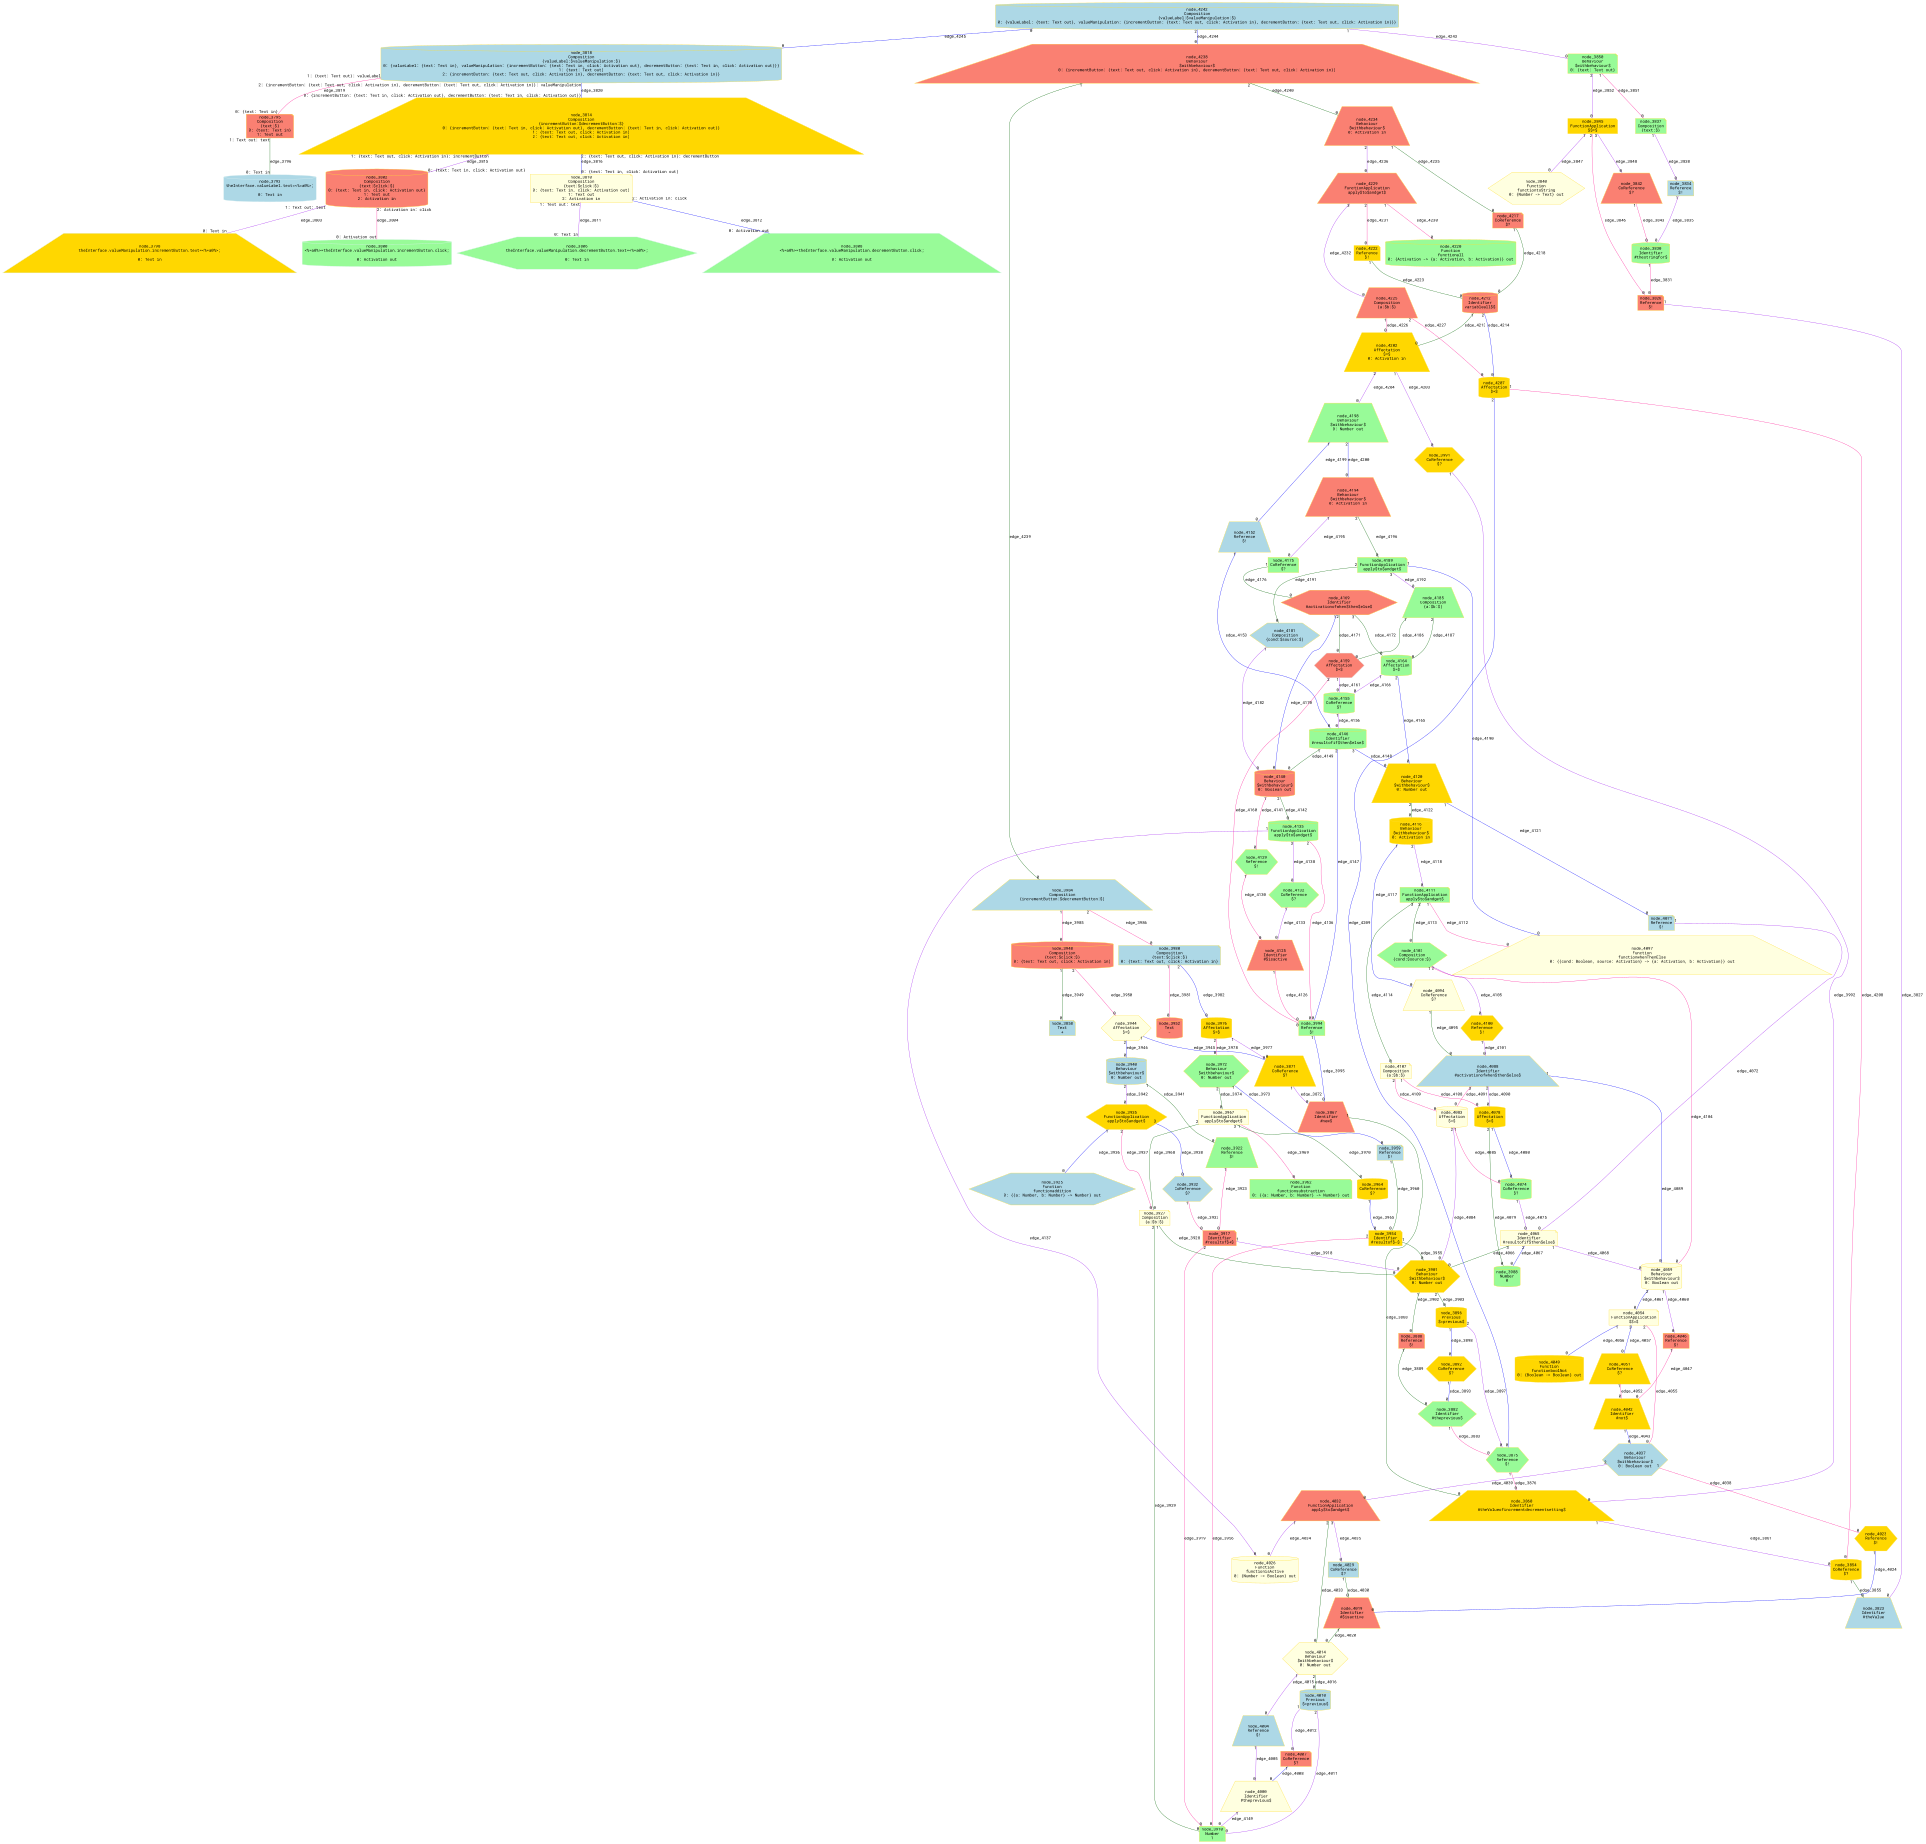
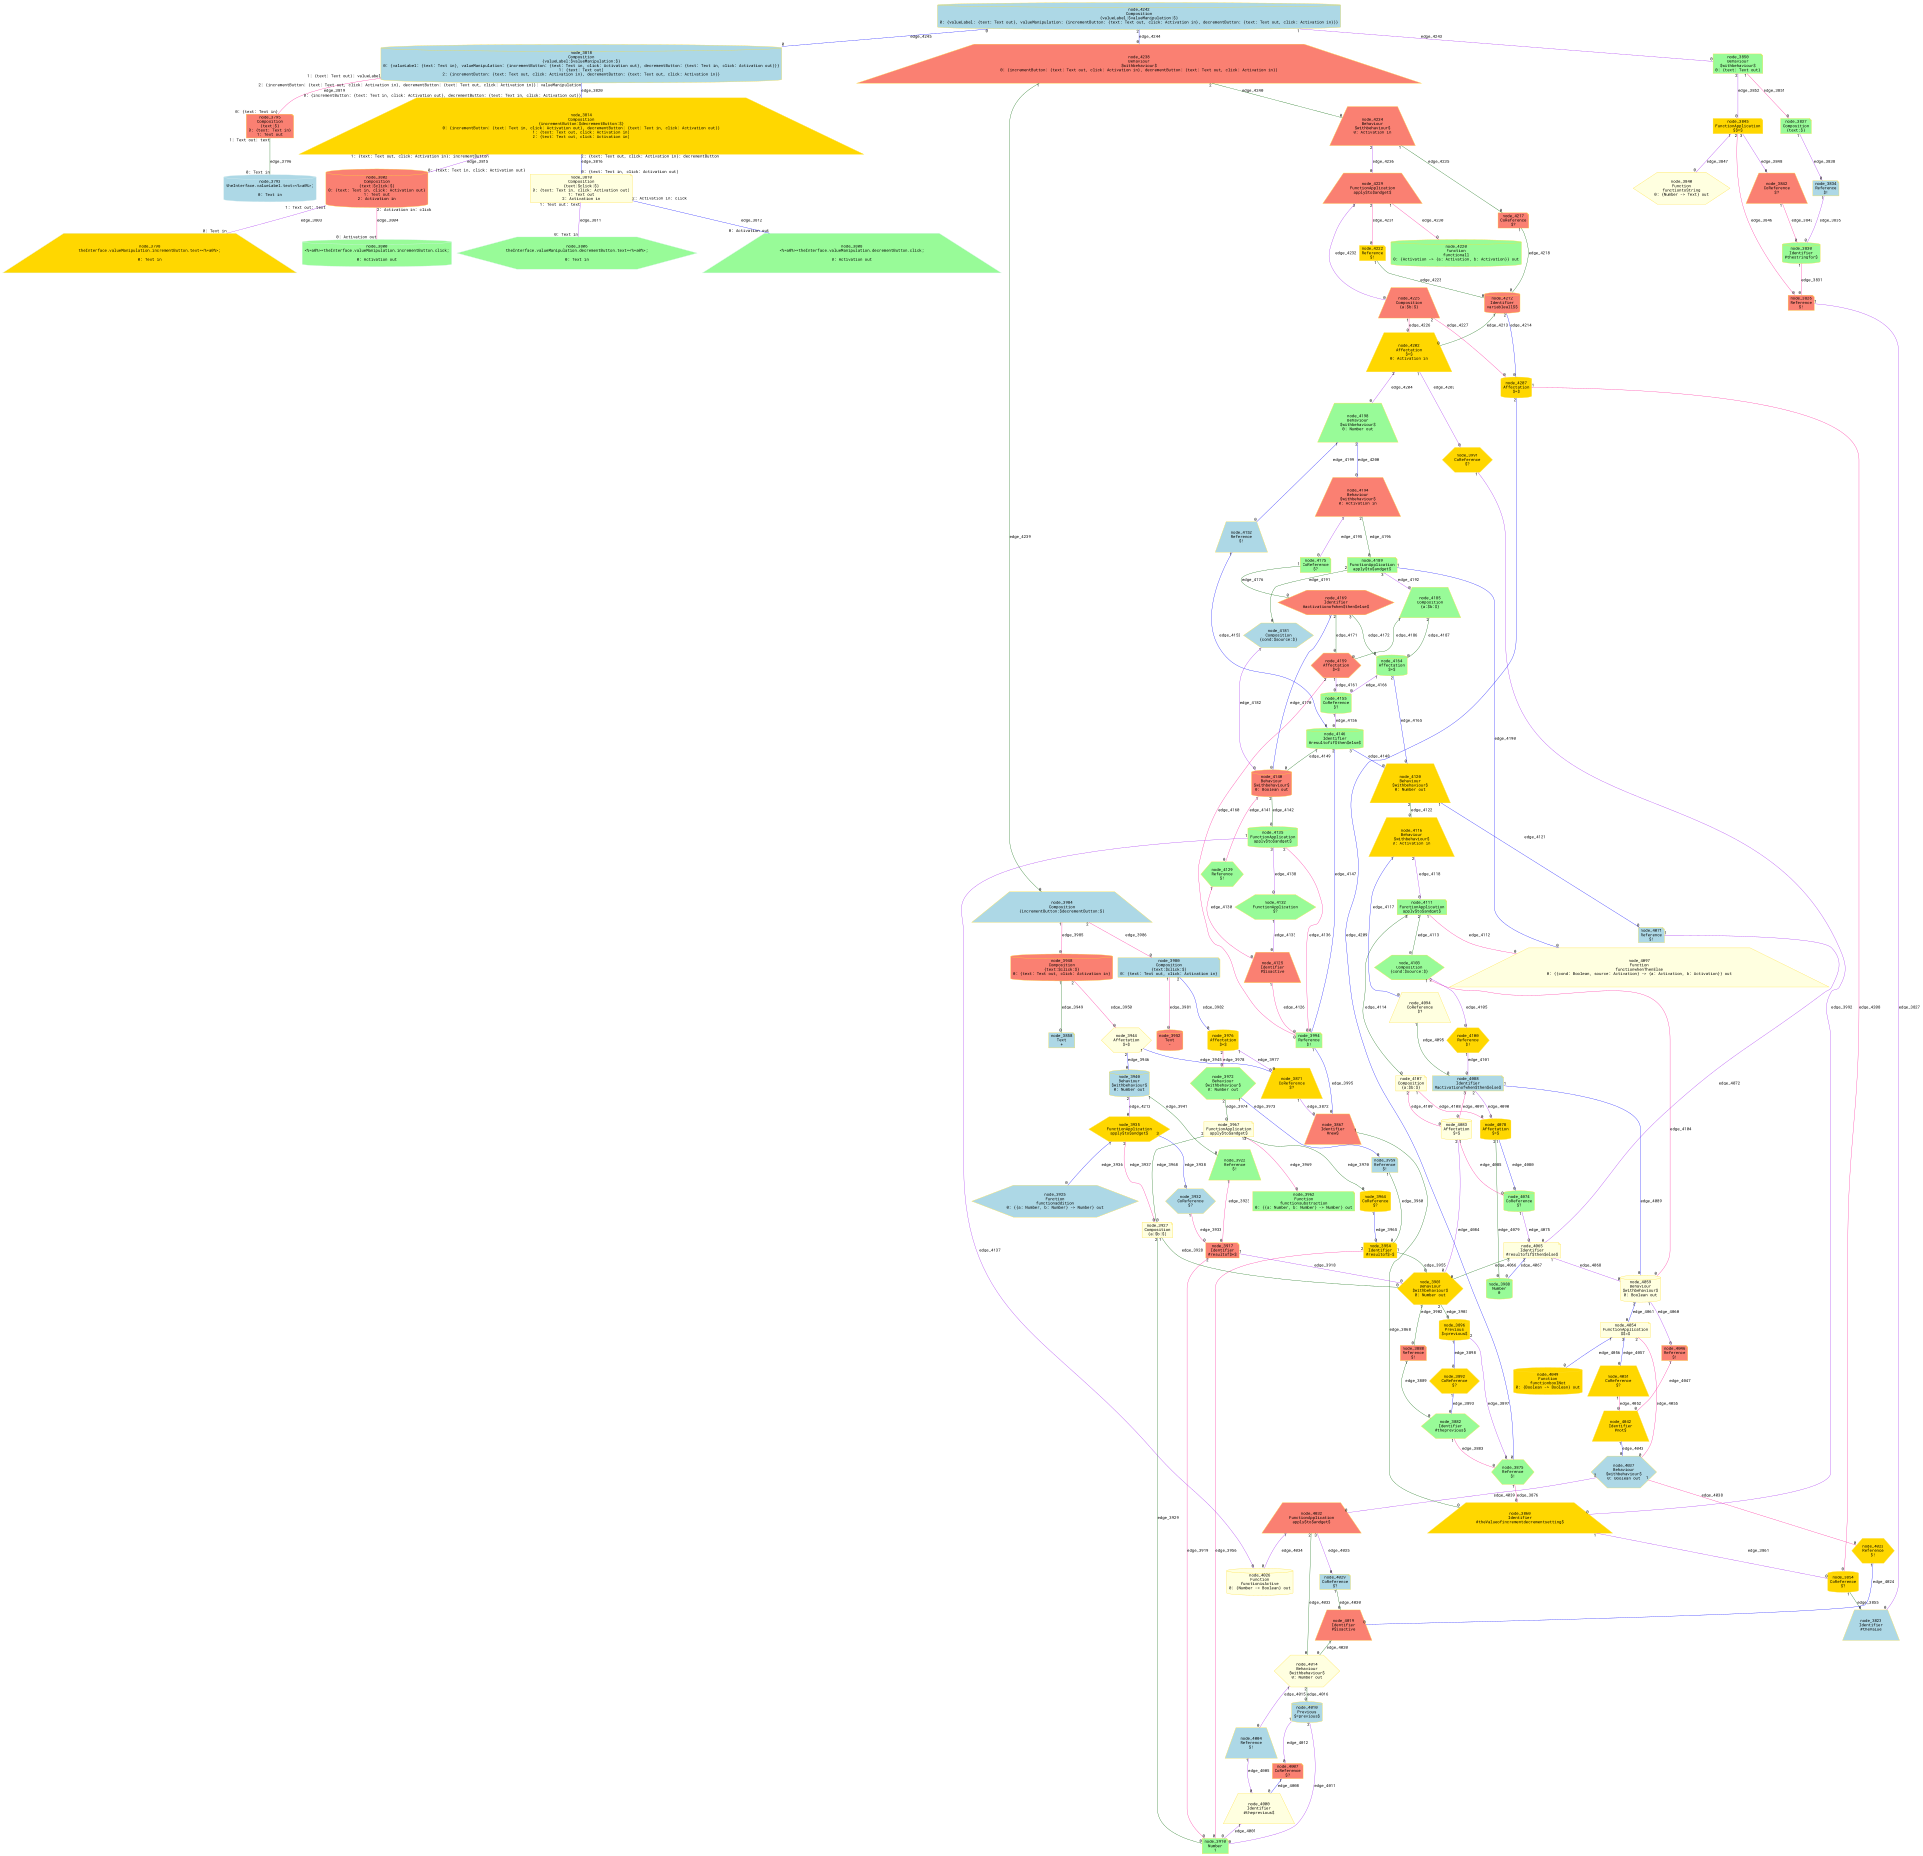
node "node_4159 Affectation $=$": color #dff1f2 -> #ffde2f
node "node_4116 Behaviour $withbehaviour$ 0: Activation in": shape cylinder -> trapezium
node "node_4132 CoReference $?": label "node_4132 CoReference $?" -> "node_4132 FunctionApplication $?"
node "node_4088 Identifier #activationofwhen$then$else$": shape trapezium -> note
edge "node_3940 Behaviour $withbehaviour$ 0: Number out" -- "node_3935 FunctionApplication apply$to$andget$": label "edge_3942" -> "edge_4213"
edge "node_4000 Identifier #theprevious$" -- "node_3910 Number 1": label "edge_4149" -> "edge_4001"
